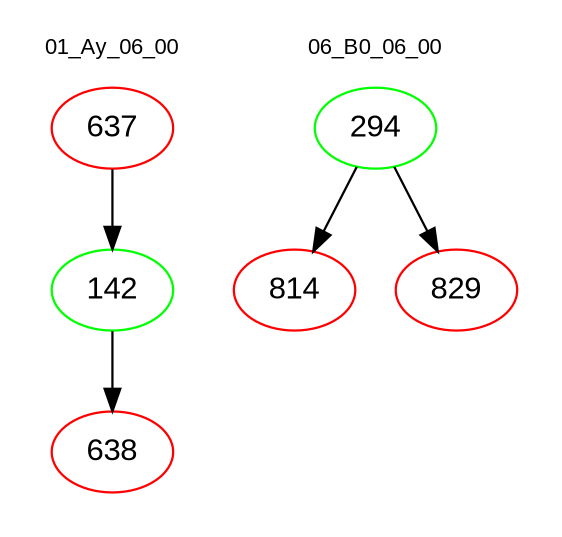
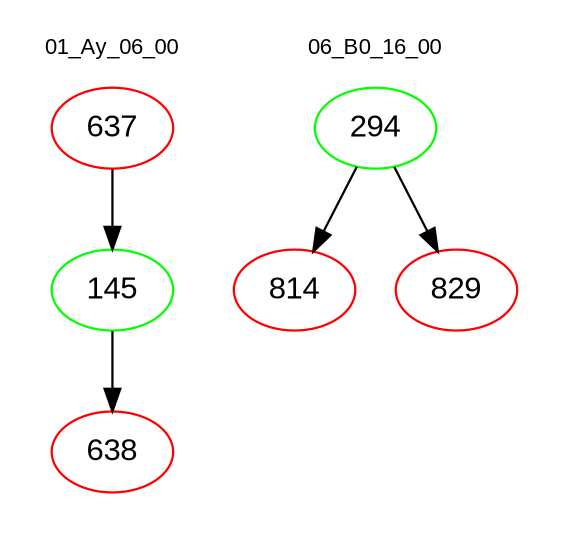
cluster "06_B0_06_00": label "06_B0_06_00" -> "06_B0_16_00"
node "142": label "142" -> "145"
